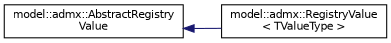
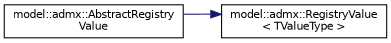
edge "model::admx::RegistryValue < TValueType >" -> "model::admx::AbstractRegistry Value": reversed
